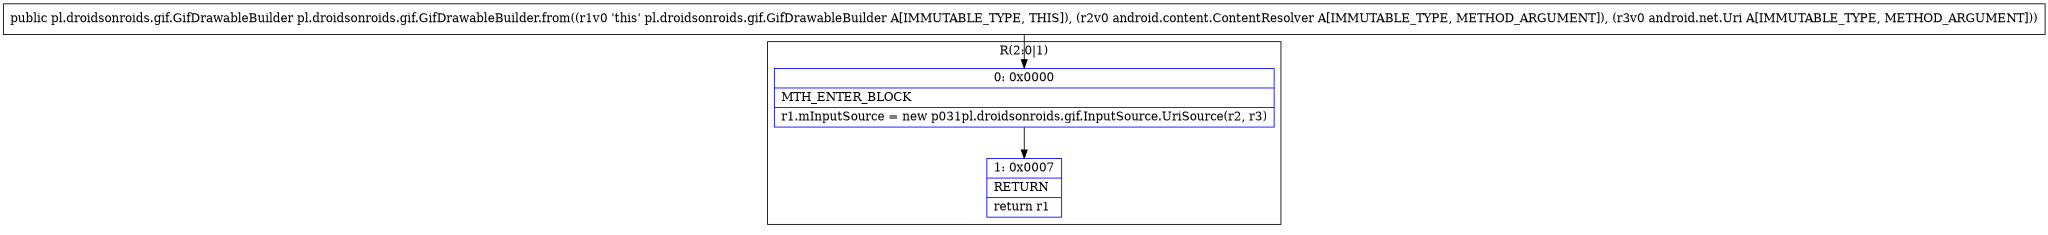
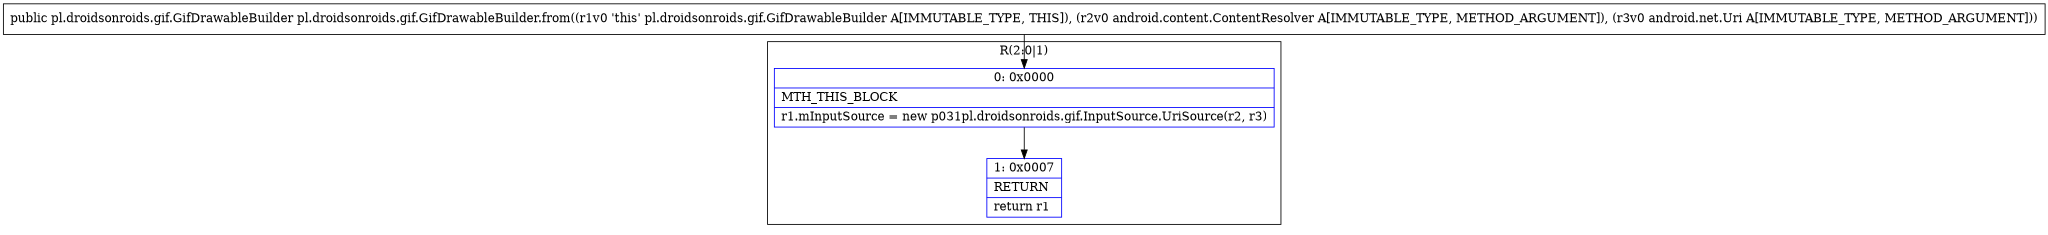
node "0: 0x0000": text "MTH_ENTER_BLOCK" -> "MTH_THIS_BLOCK"
